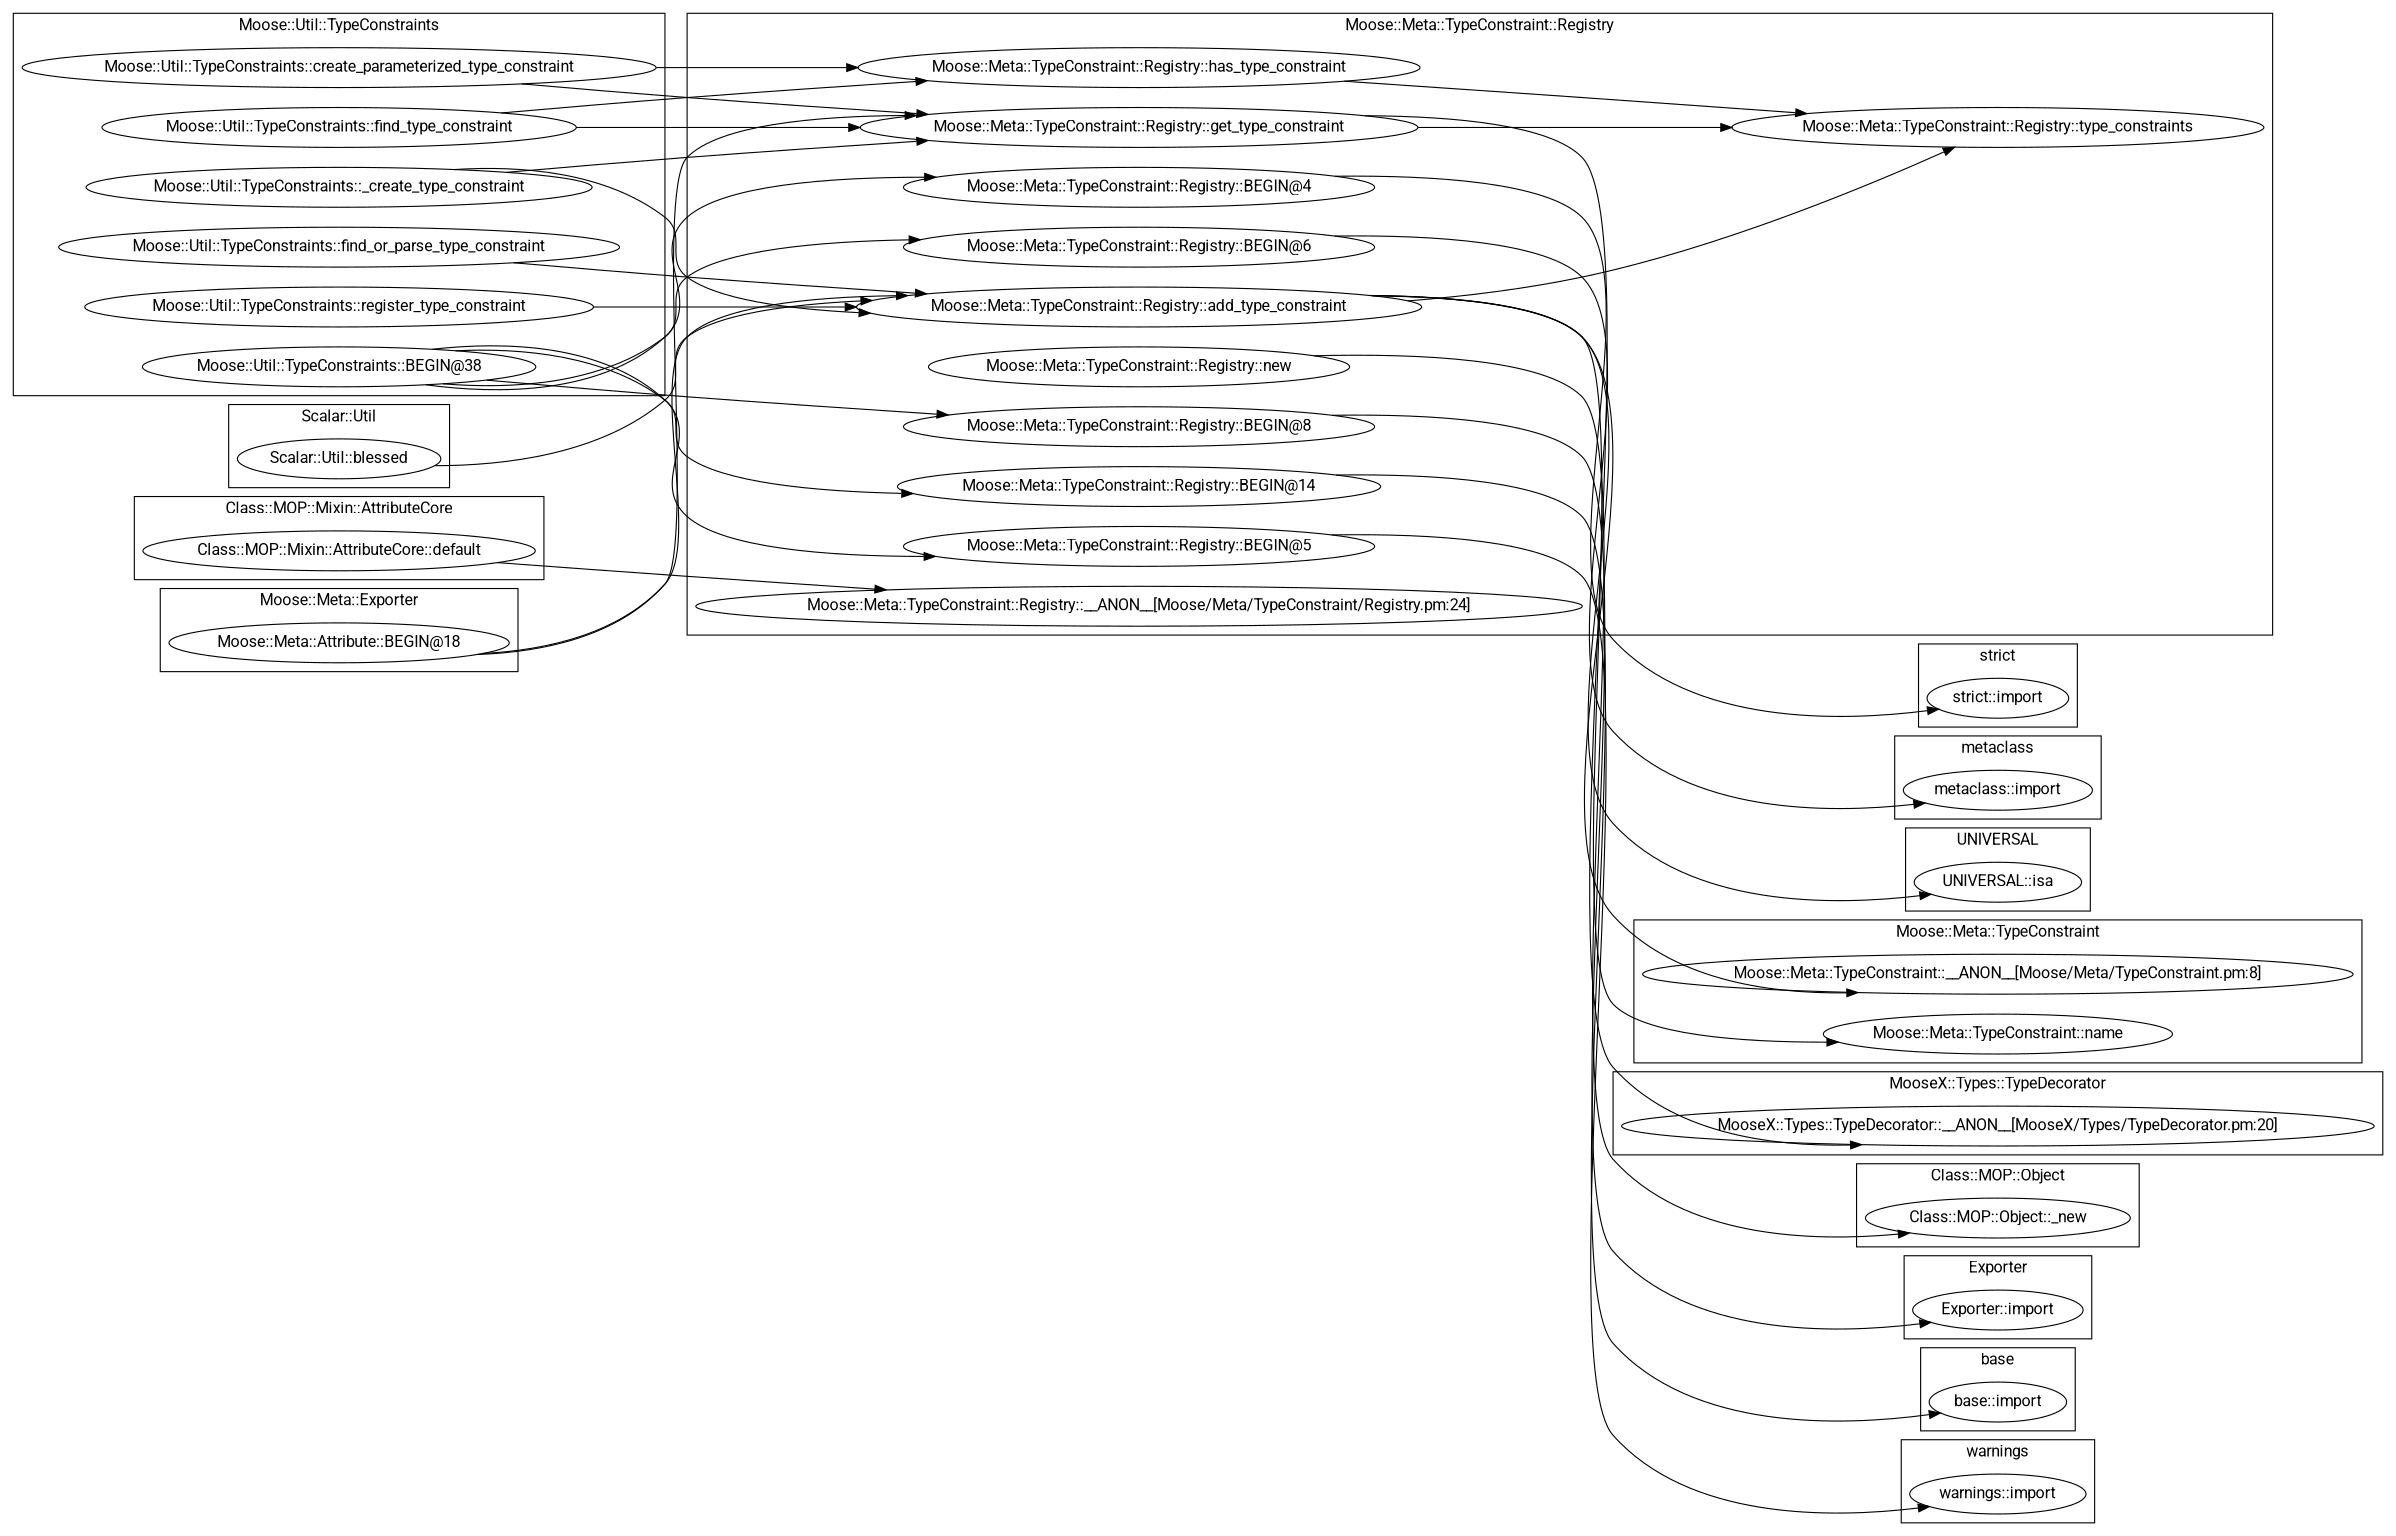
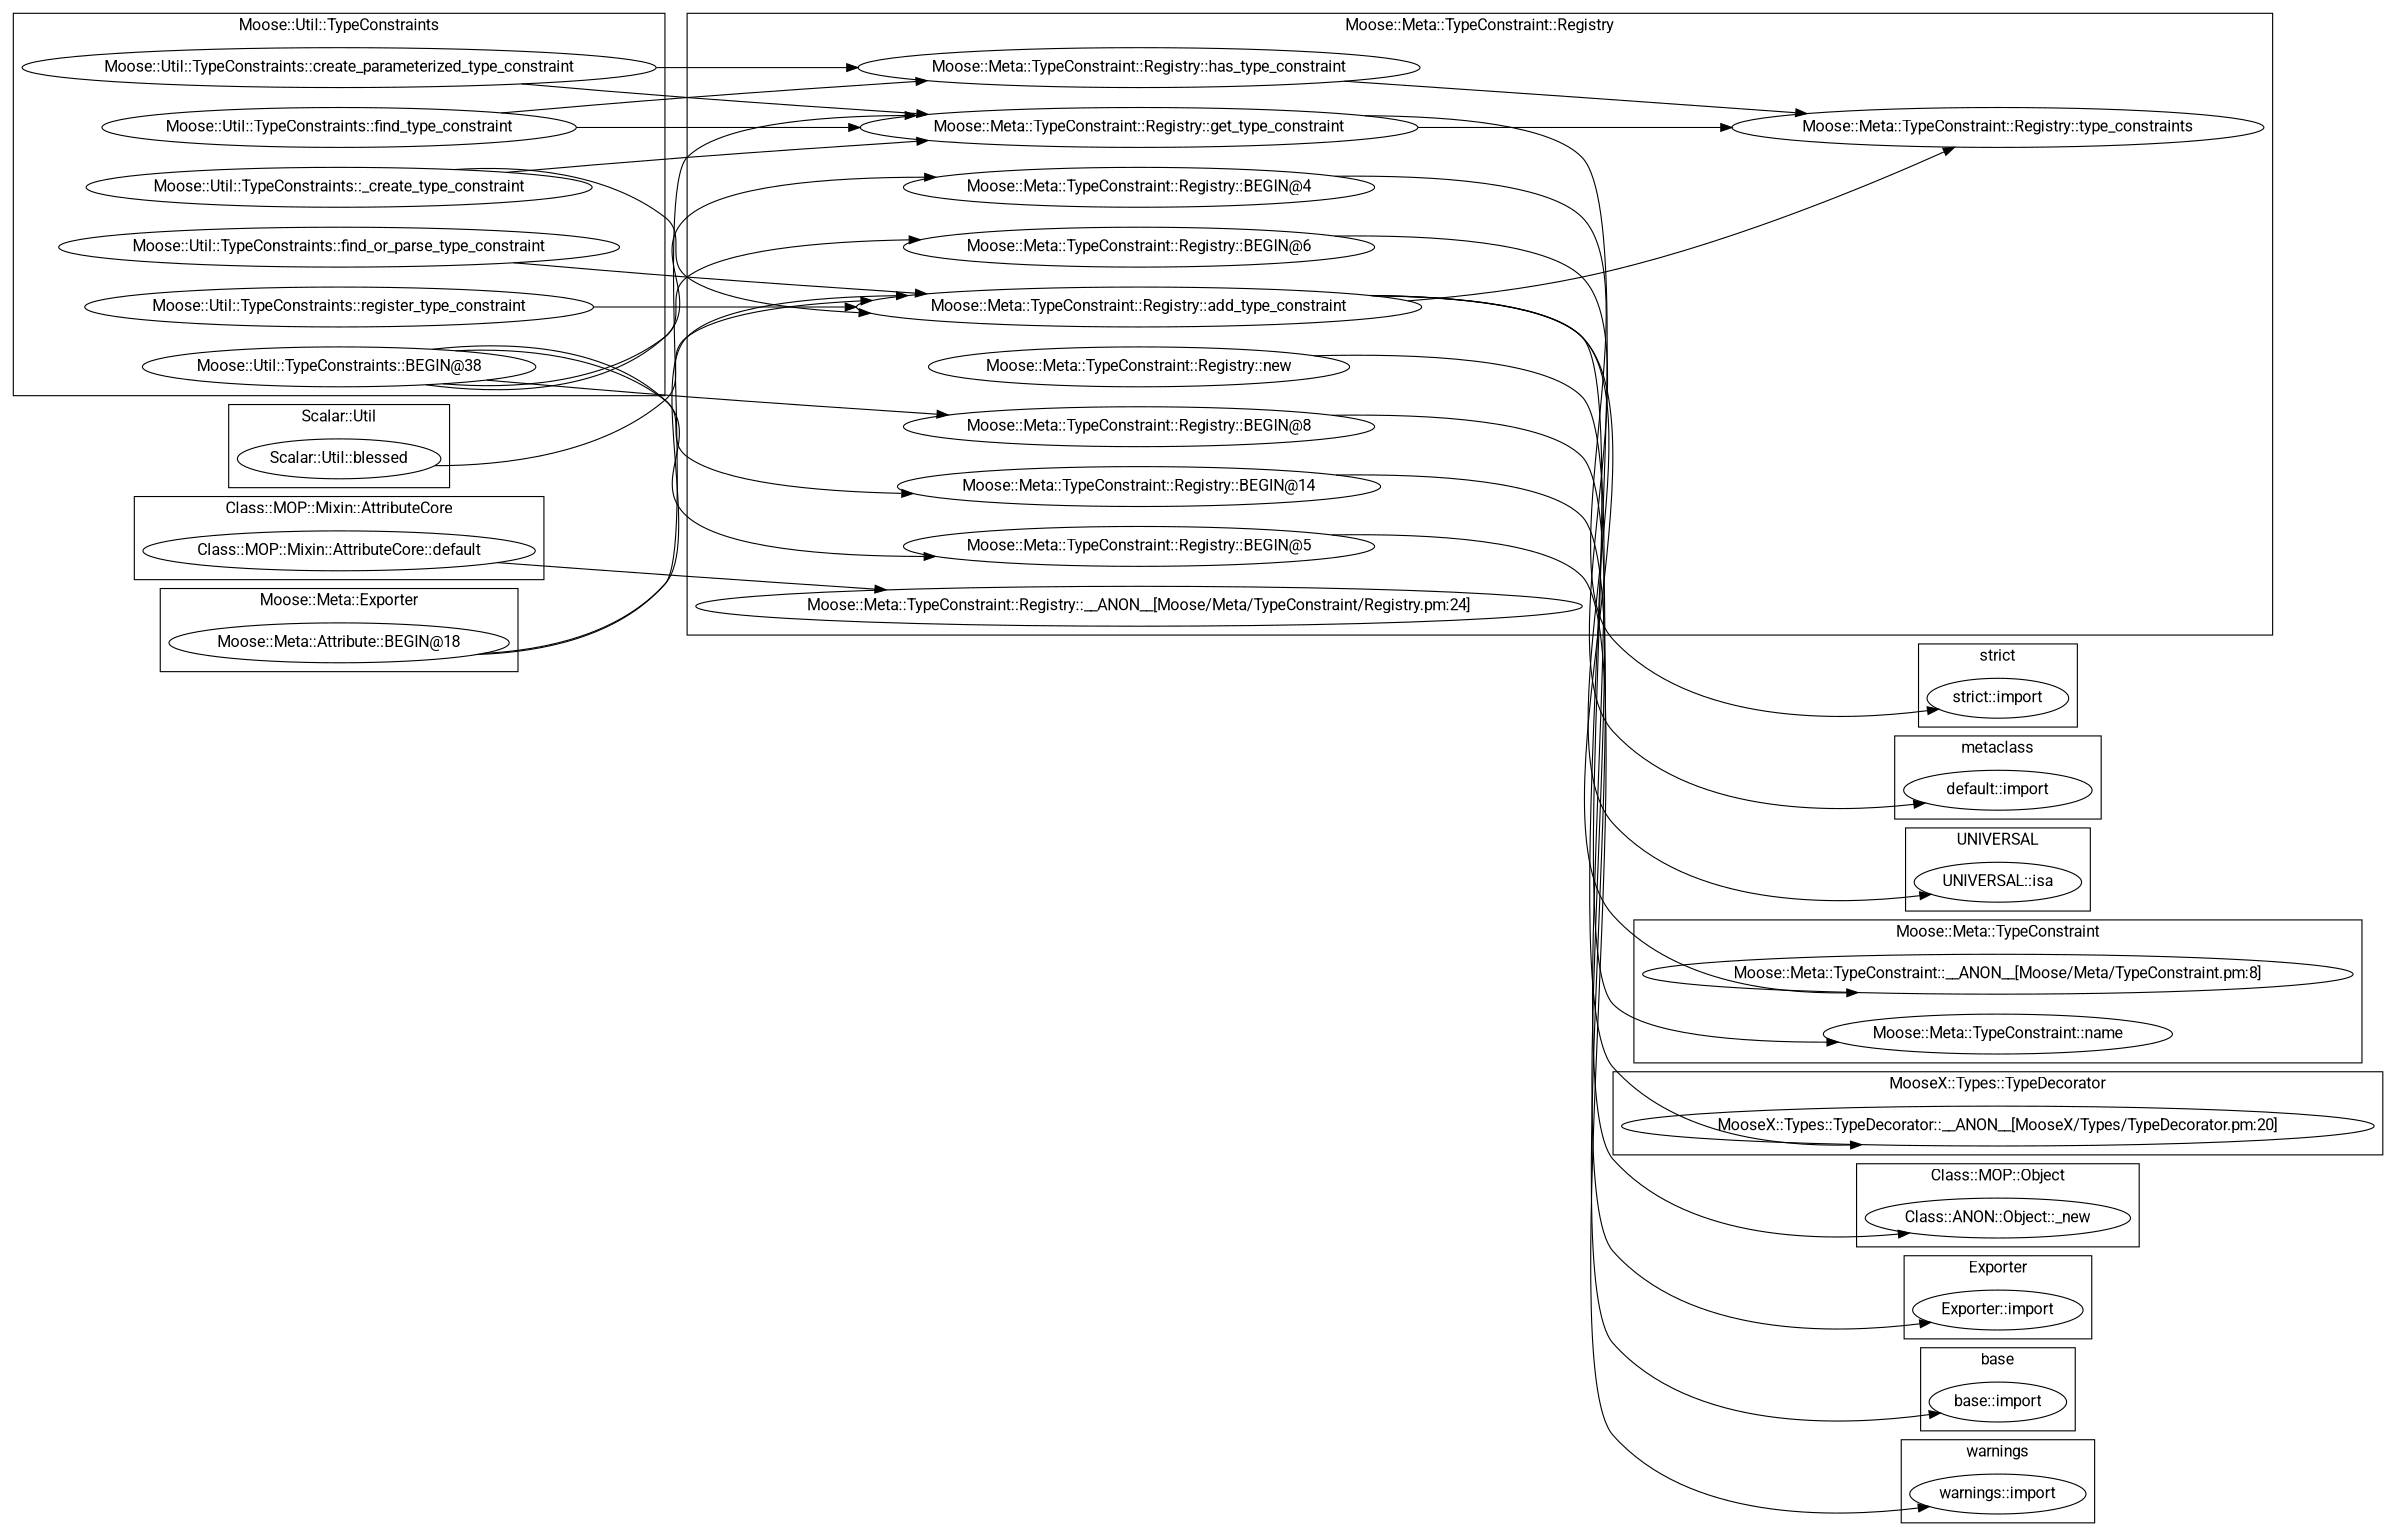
node "metaclass::import": label "metaclass::import" -> "default::import"
node "Class::MOP::Object::_new": label "Class::MOP::Object::_new" -> "Class::ANON::Object::_new"
